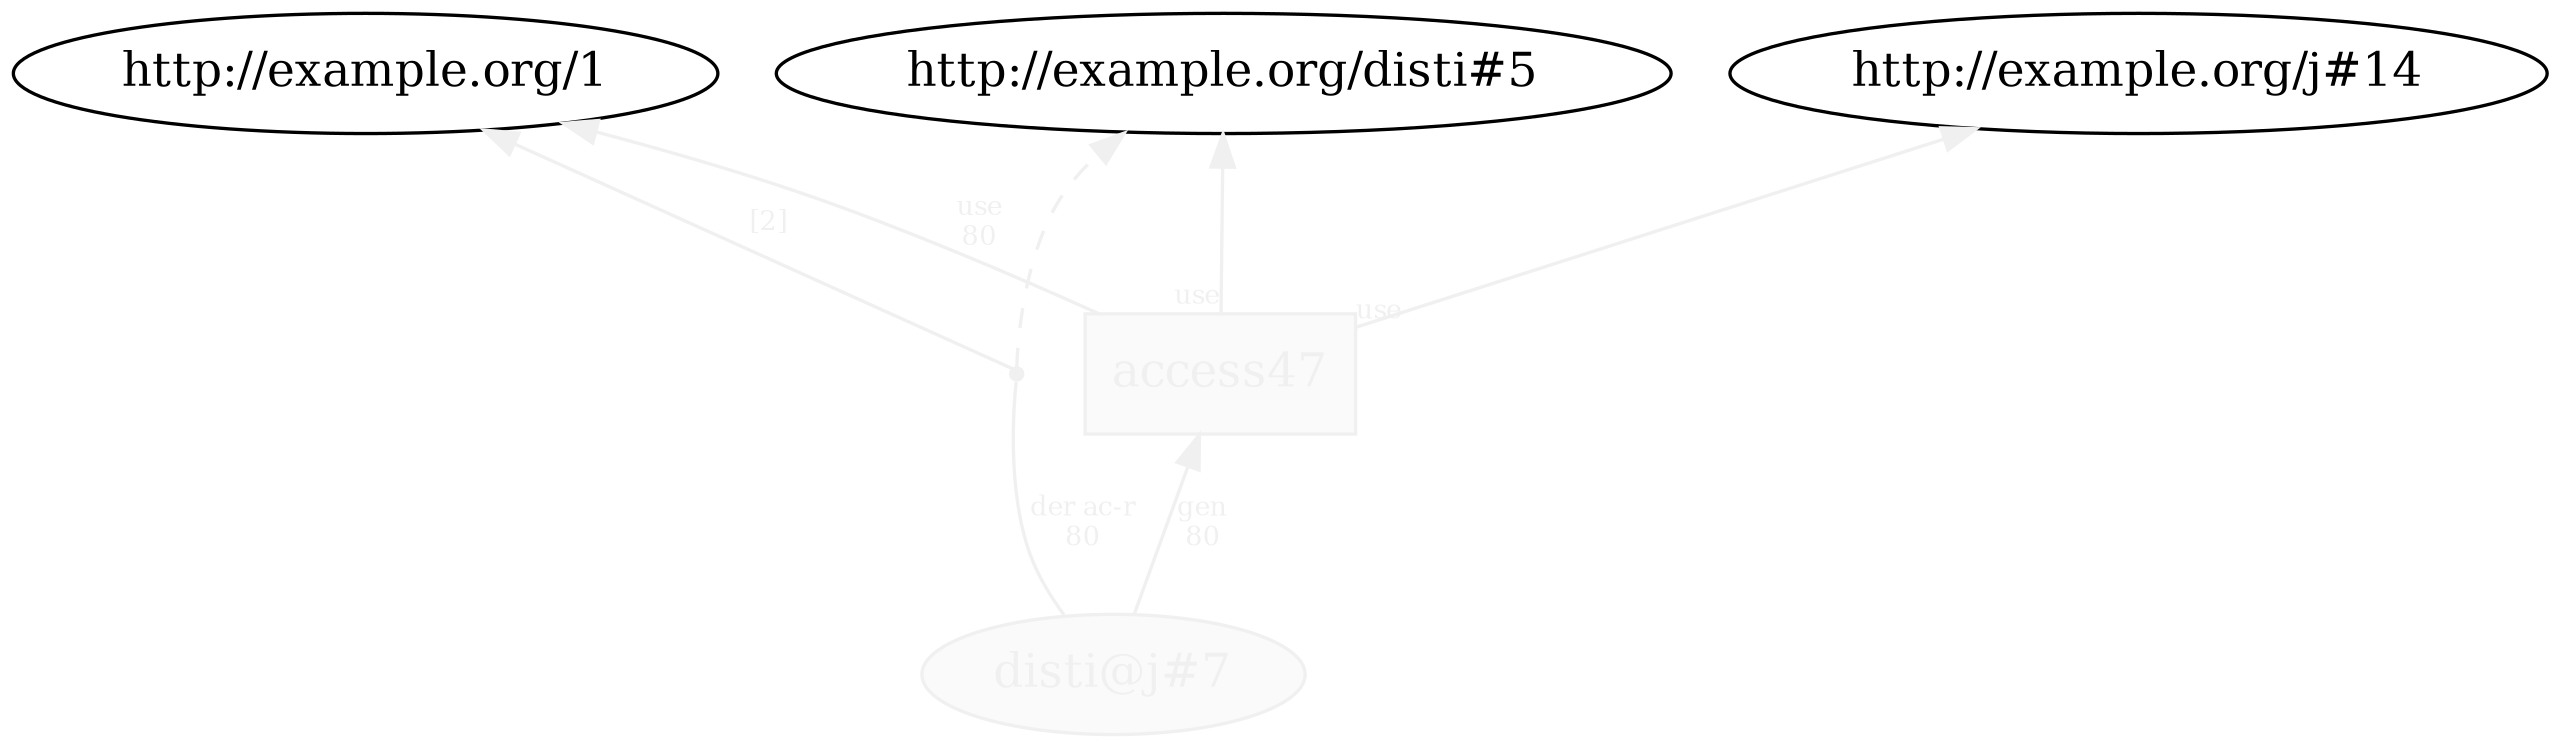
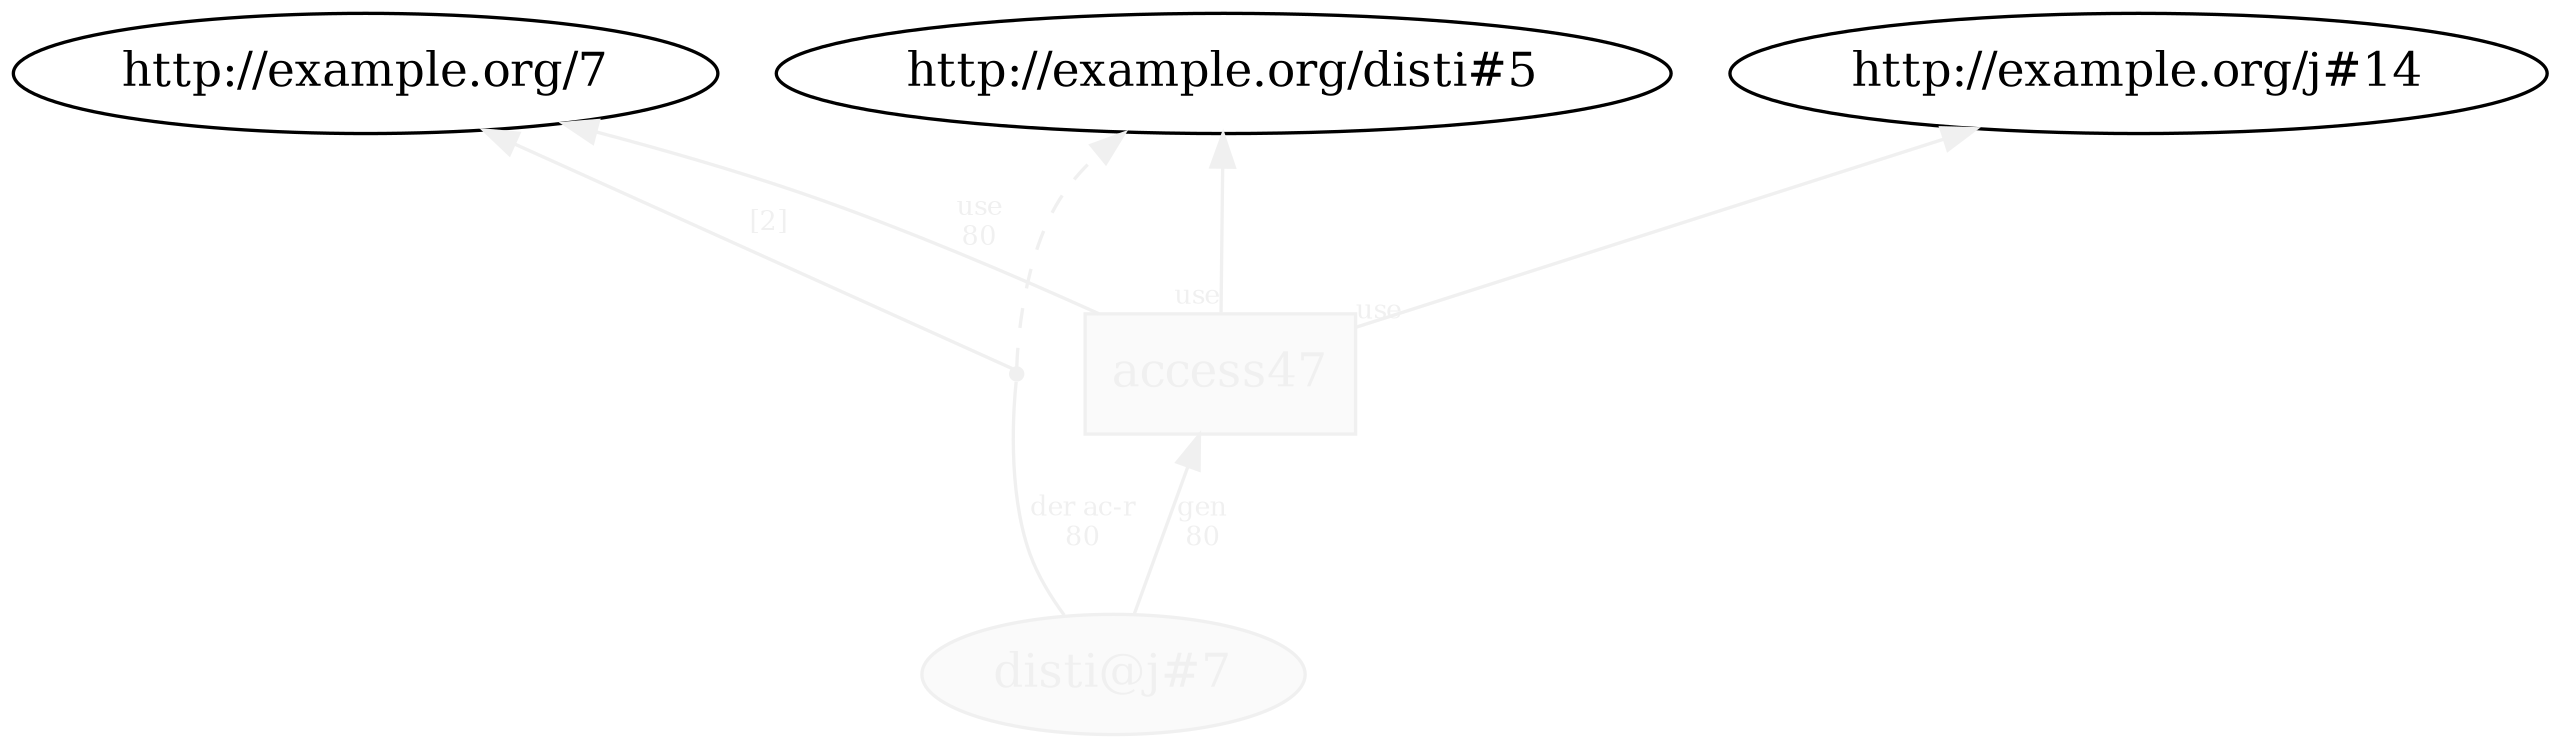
node "http://example.org/1": label "http://example.org/1" -> "http://example.org/7"
